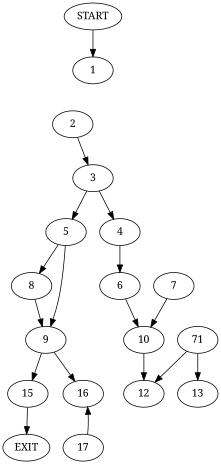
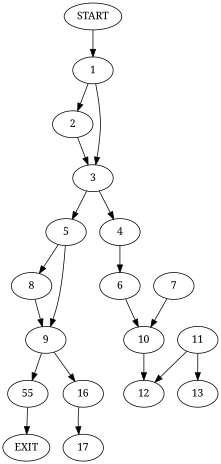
edge "1" -> "2": added
edge "1" -> "3": added
node "71": label "71" -> "11"
node "15": label "15" -> "55"
edge "17" -> "16": reversed
